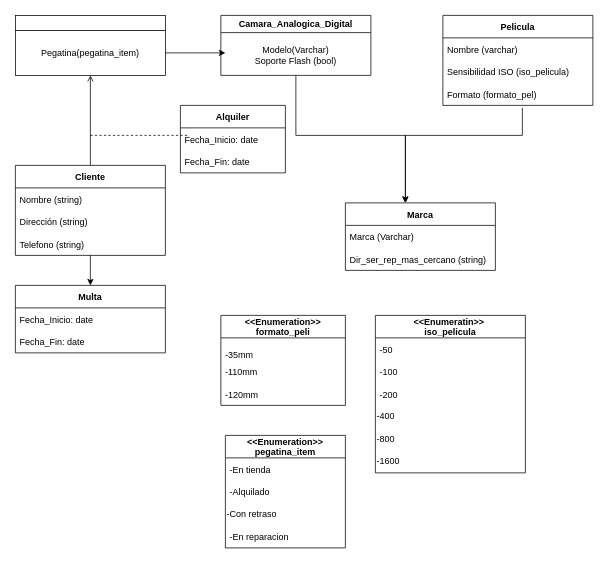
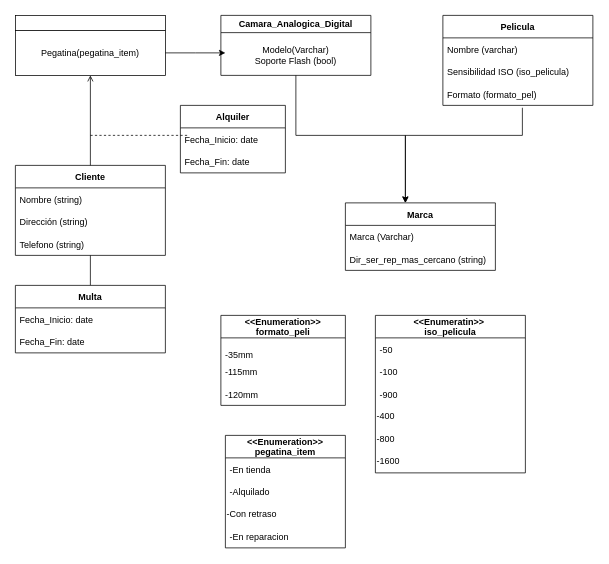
edge "Cliente" -> "Multa": arrowhead classic -> none
node "-110mm": label "-110mm" -> "-115mm"
node "-200": label "-200" -> "-900"
